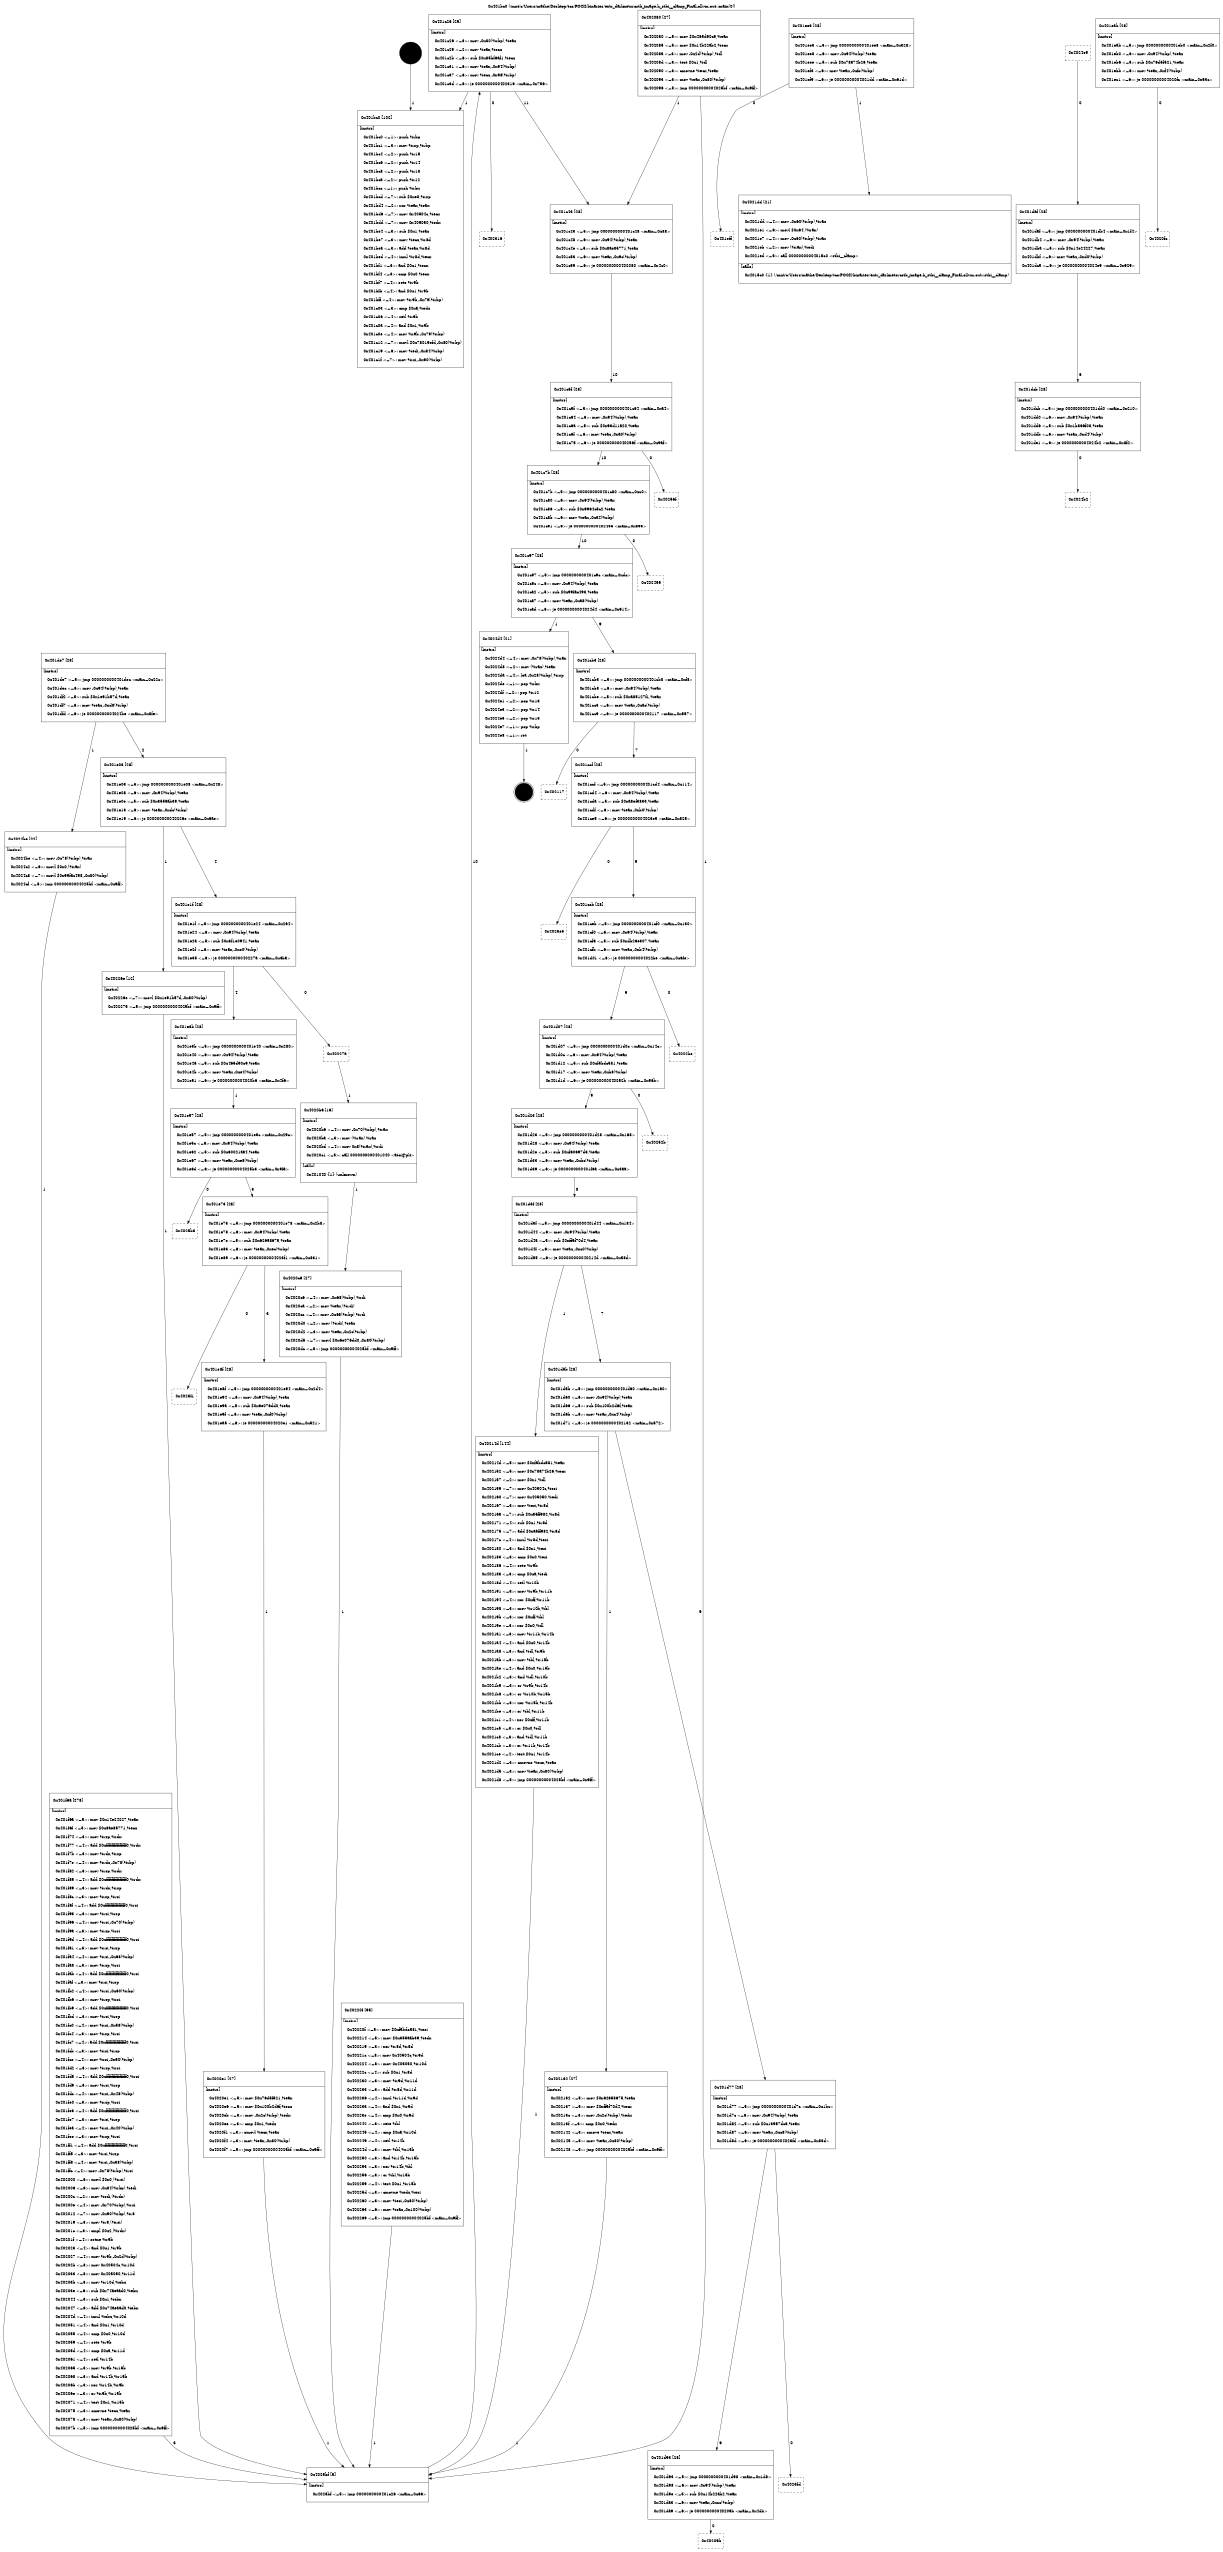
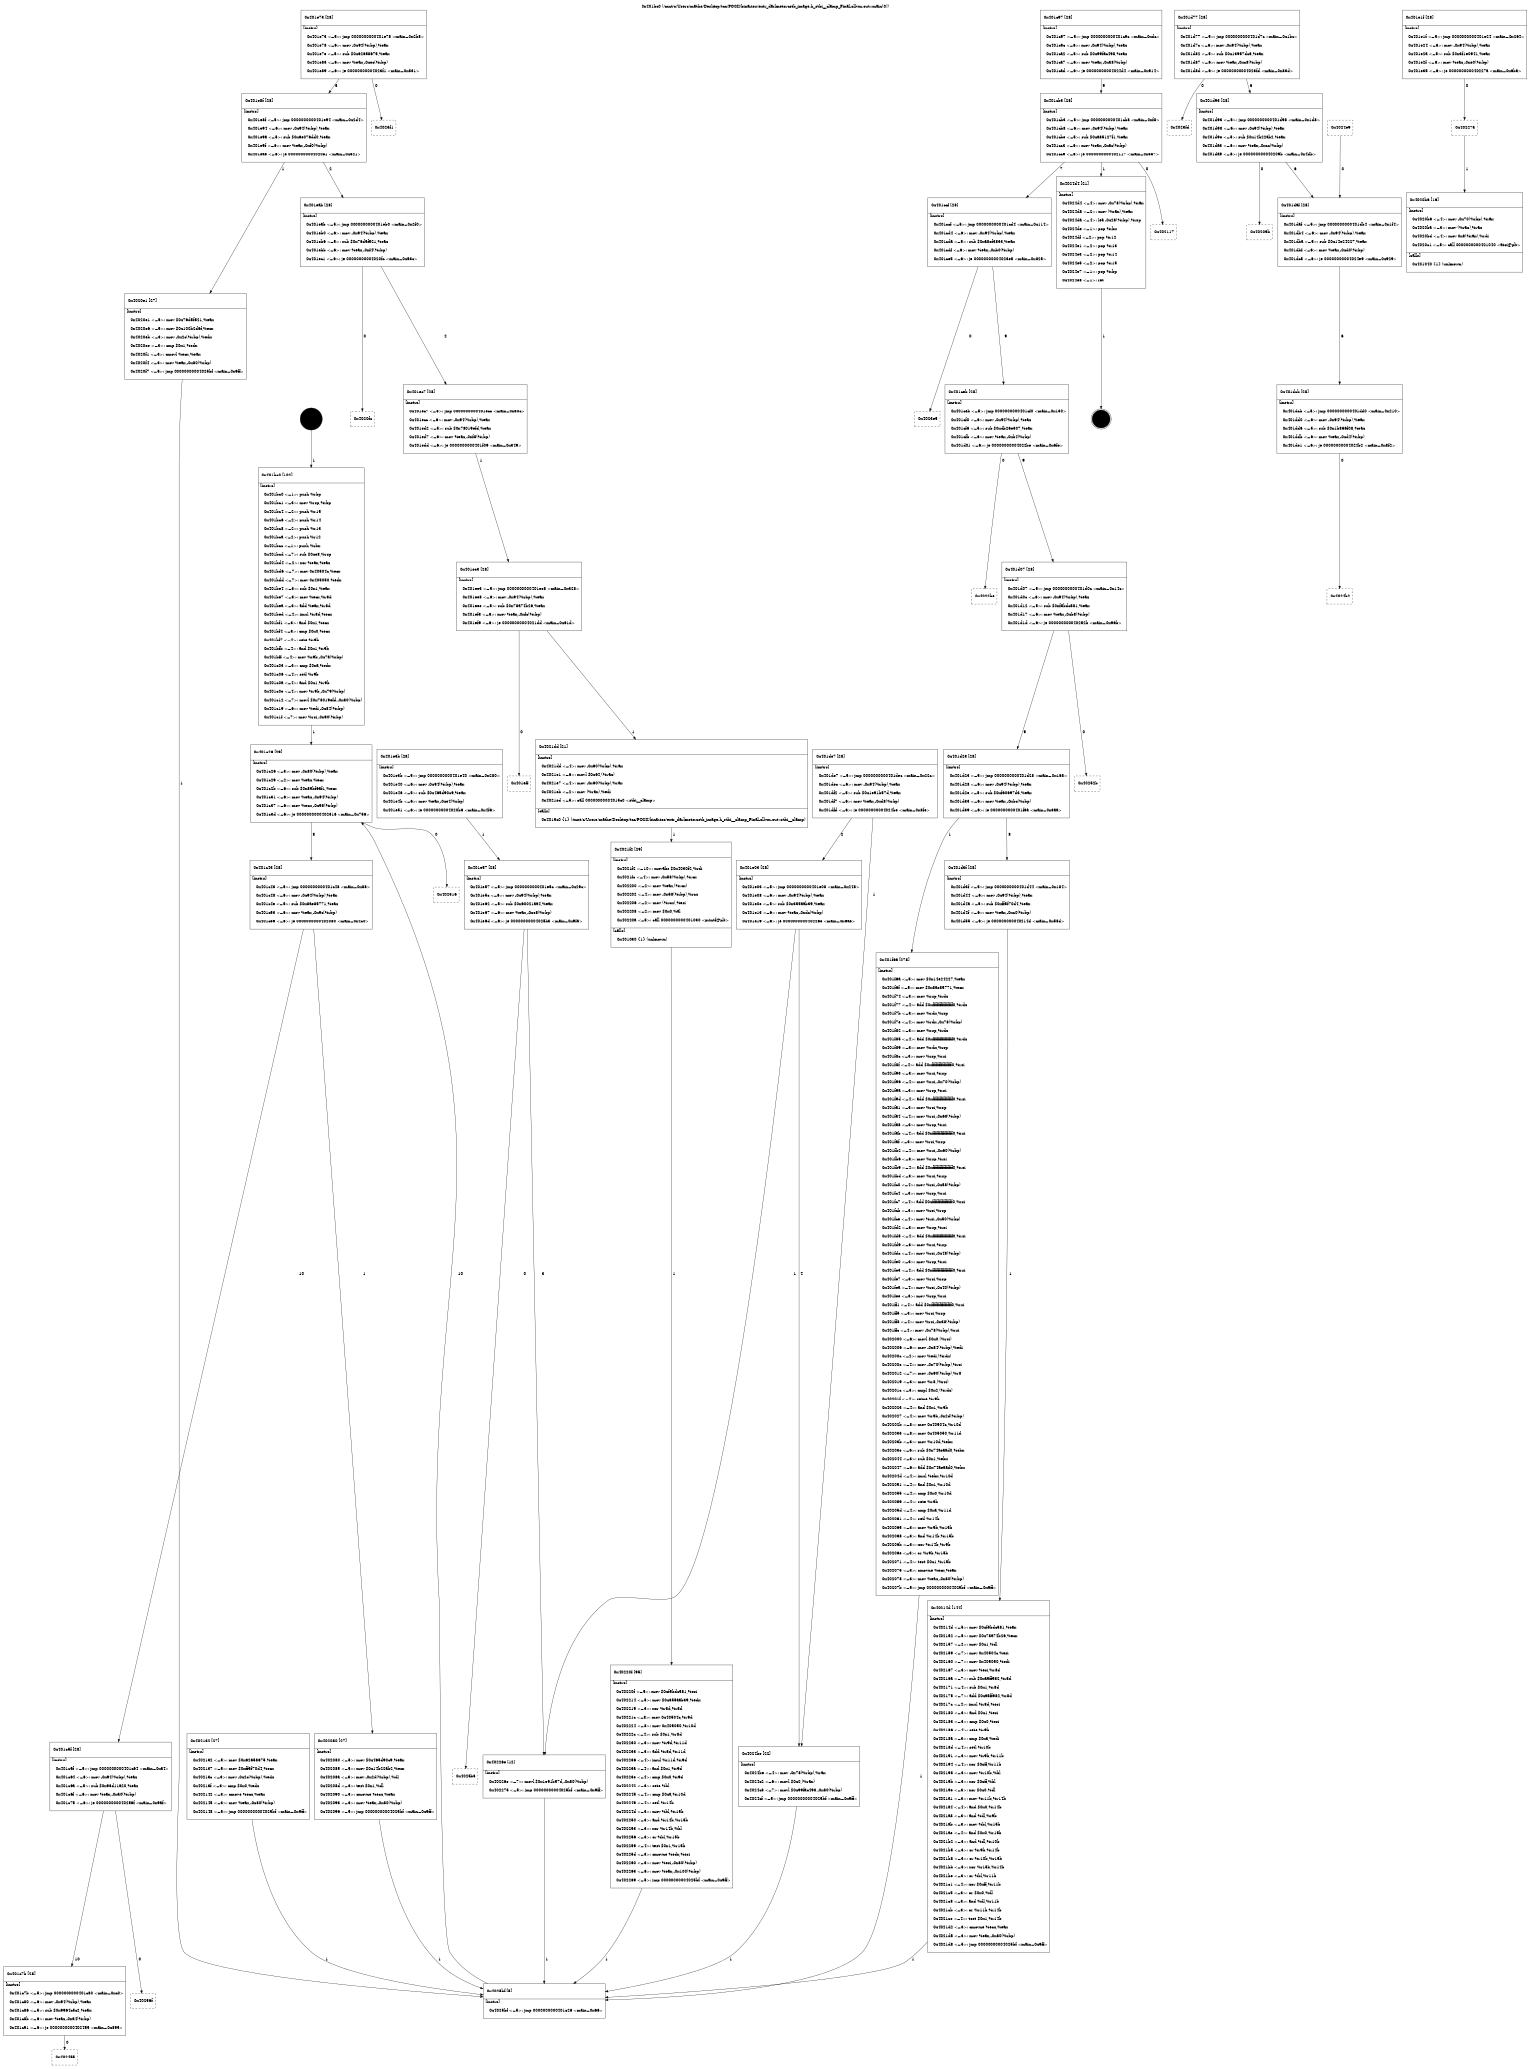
edge "0x401c26 [29]" -> "0x401bc0 [102]": reversed
edge "0x401c26 [29]" -> "0x401c43 [28]": label " 11" -> " 8"
edge "0x402080 [27]" -> "0x401c43 [28]": reversed
edge "0x401e8f [28]" -> "0x401eab [28]": added, label "2"
edge "0x401d93 [28]" -> "0x401daf [28]": added, label "6"
node "0x401ec7 [28]": added
edge "0x401c7b [28]" -> "0x401c97 [28]": removed, label "10"
edge "0x401c97 [28]" -> "0x4024d4 [21]": now "0x401cb3 [28]" -> "0x4024d4 [21]"
edge "0x401e03 [28]" -> "0x401e1f [28]": now "0x401e03 [28]" -> "0x4024be [22]"
edge "0x401d23 [28]" -> "0x401f6a [278]": added, label "1"
node "0x4021f2 [29]": added
edge "0x401e1f [28]" -> "0x401e3b [28]": removed, label "4"
edge "0x401e57 [28]" -> "0x401e73 [28]": now "0x401e57 [28]" -> "0x40226e [12]"
node "0x4020c6 [27]": removed
node "0x401d5b [28]": removed
edge "0x401f6a [278]" -> "0x4025bf [5]": label " 3" -> " 1"
